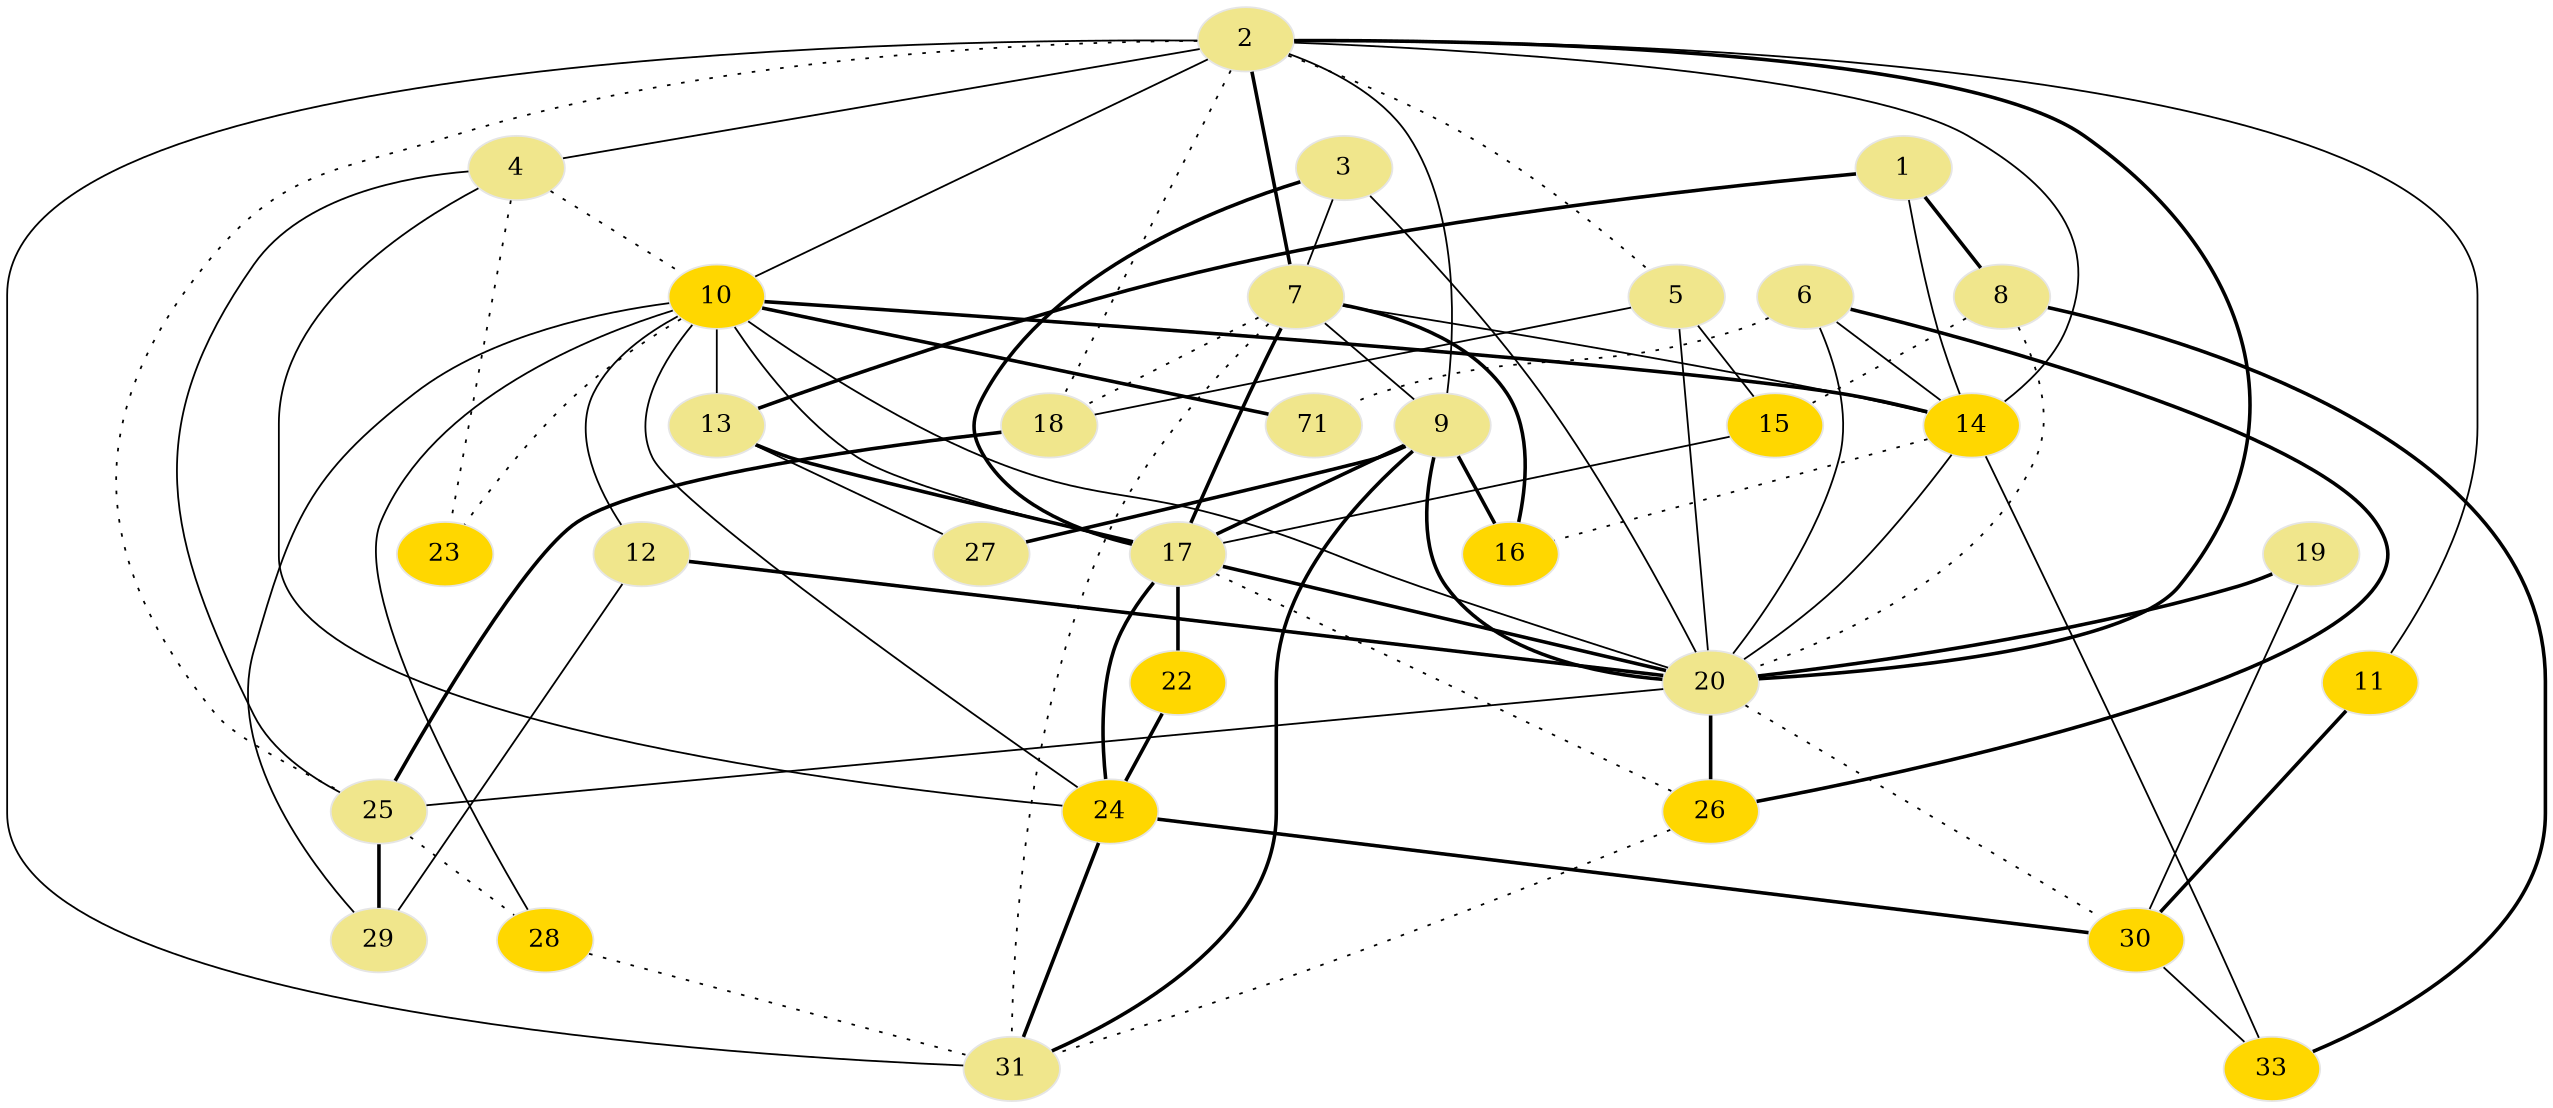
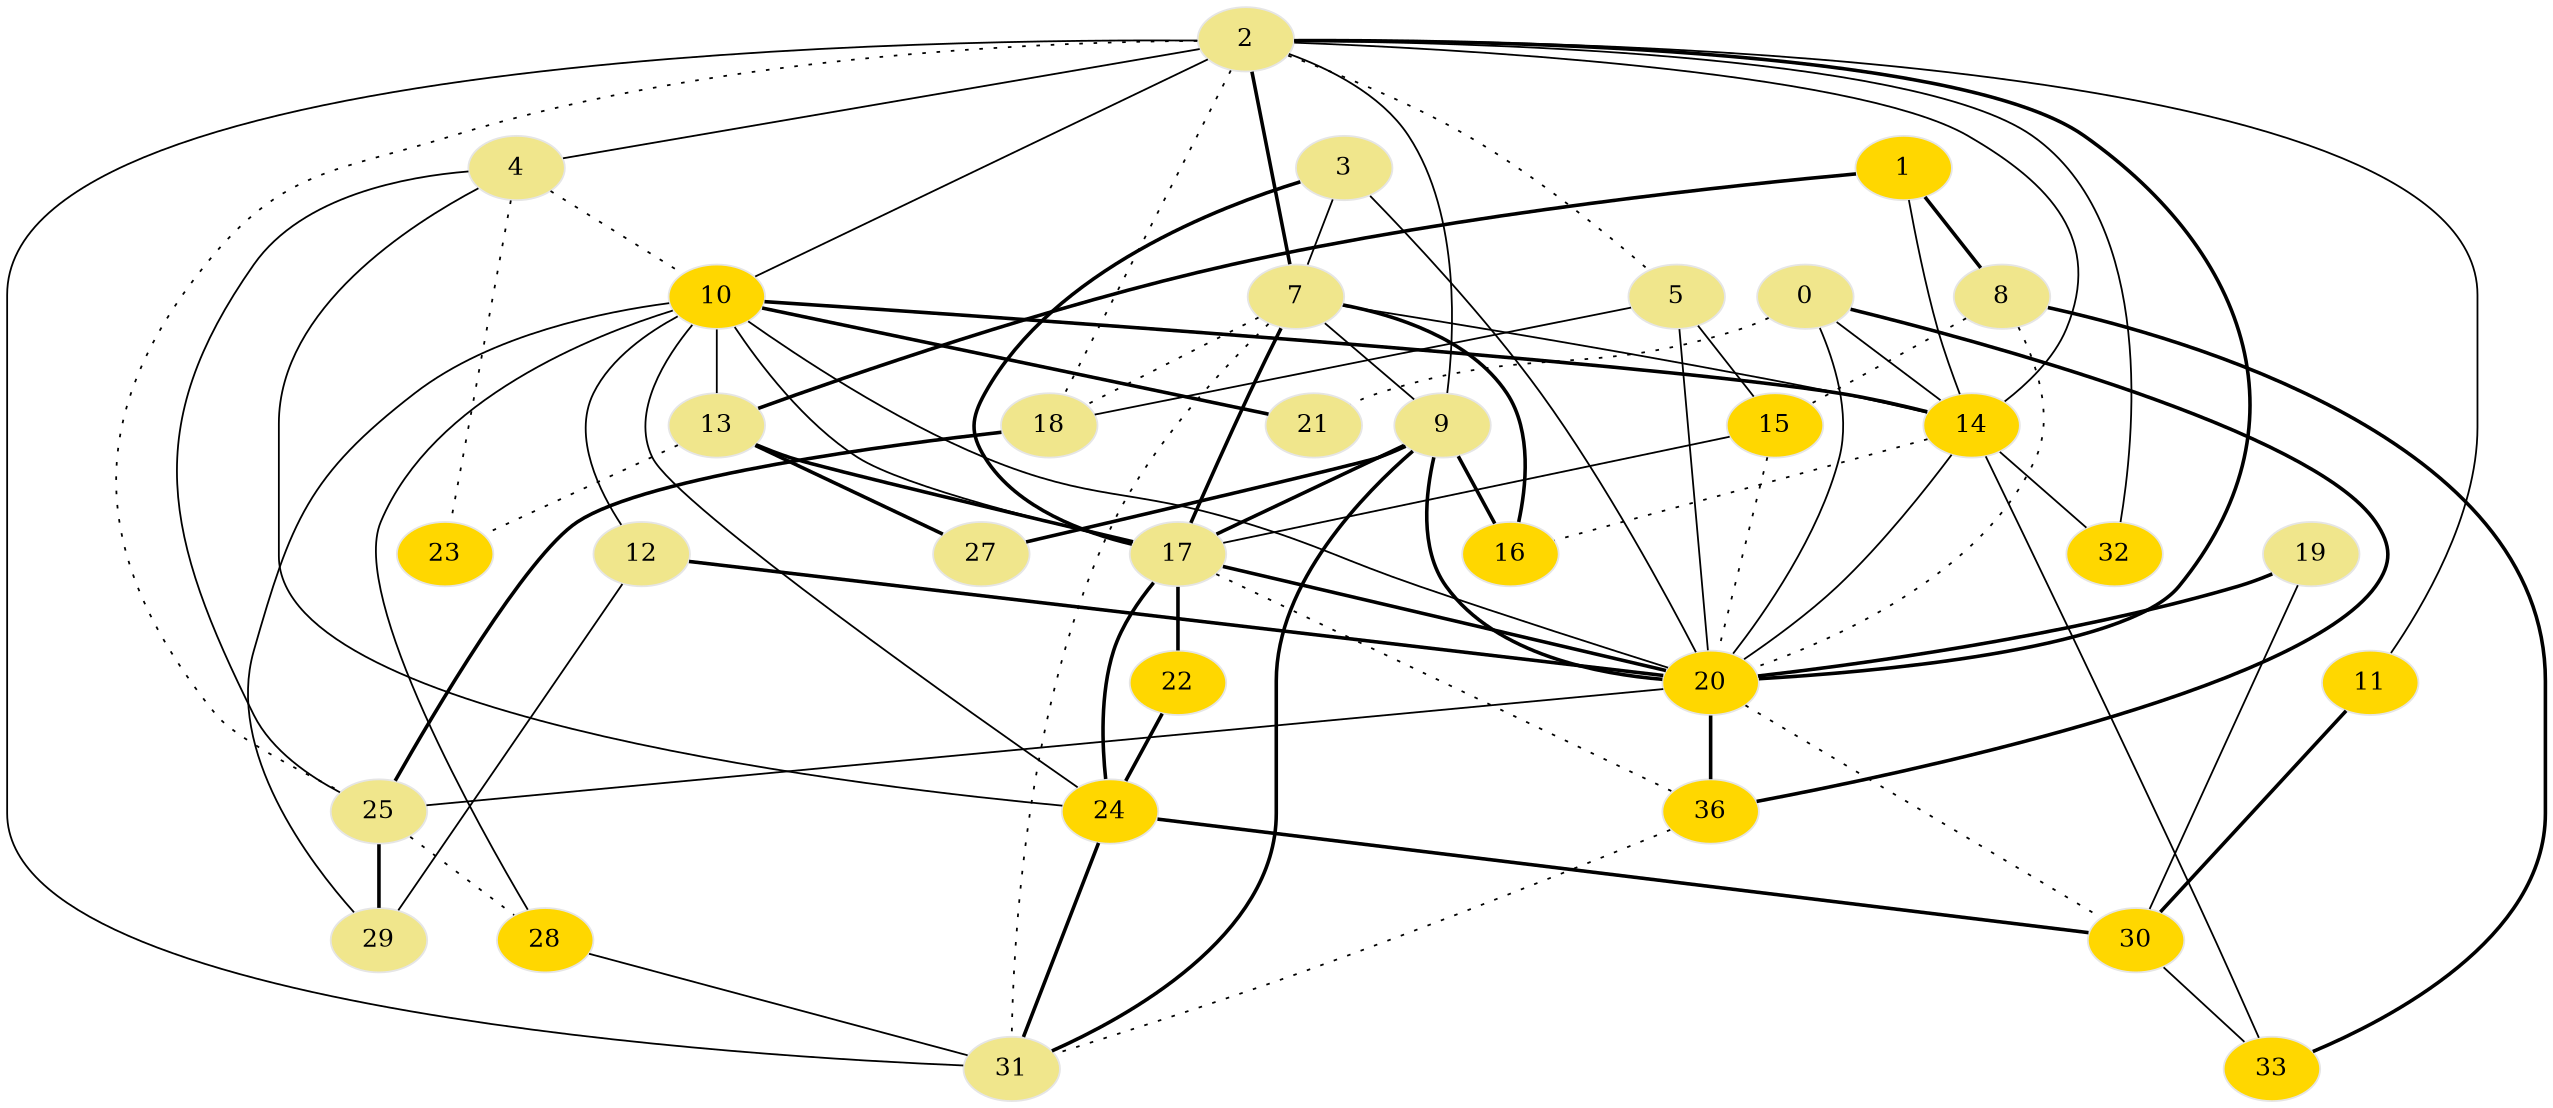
node "1": fillcolor khaki -> gold
node "6": label "6" -> "0"
edge "10" -- "23": now "13" -- "23"
node "71": label "71" -> "21"
edge "13" -- "27": style solid -> bold
edge "15" -- "20": added
node "32": added
node "20": fillcolor khaki -> gold
node "26": label "26" -> "36"
edge "28" -- "31": style dotted -> solid
